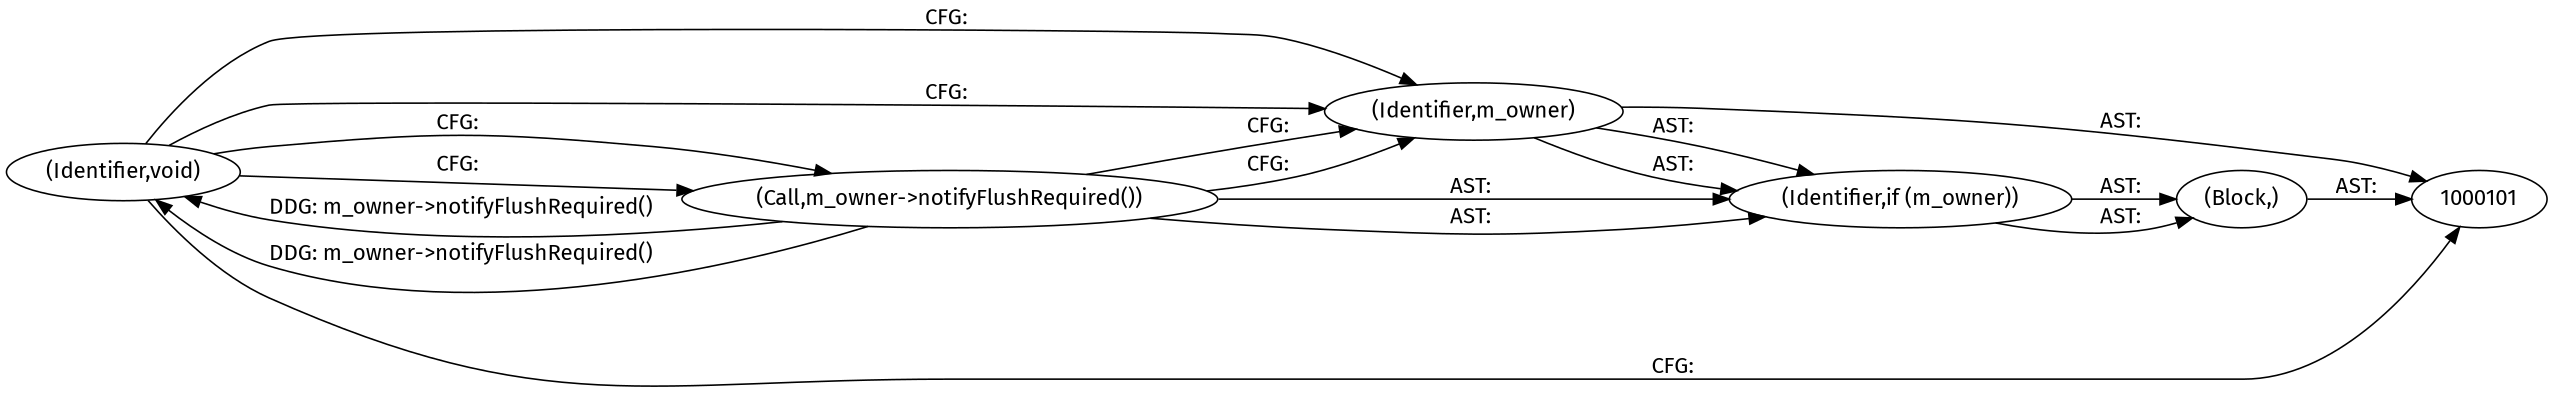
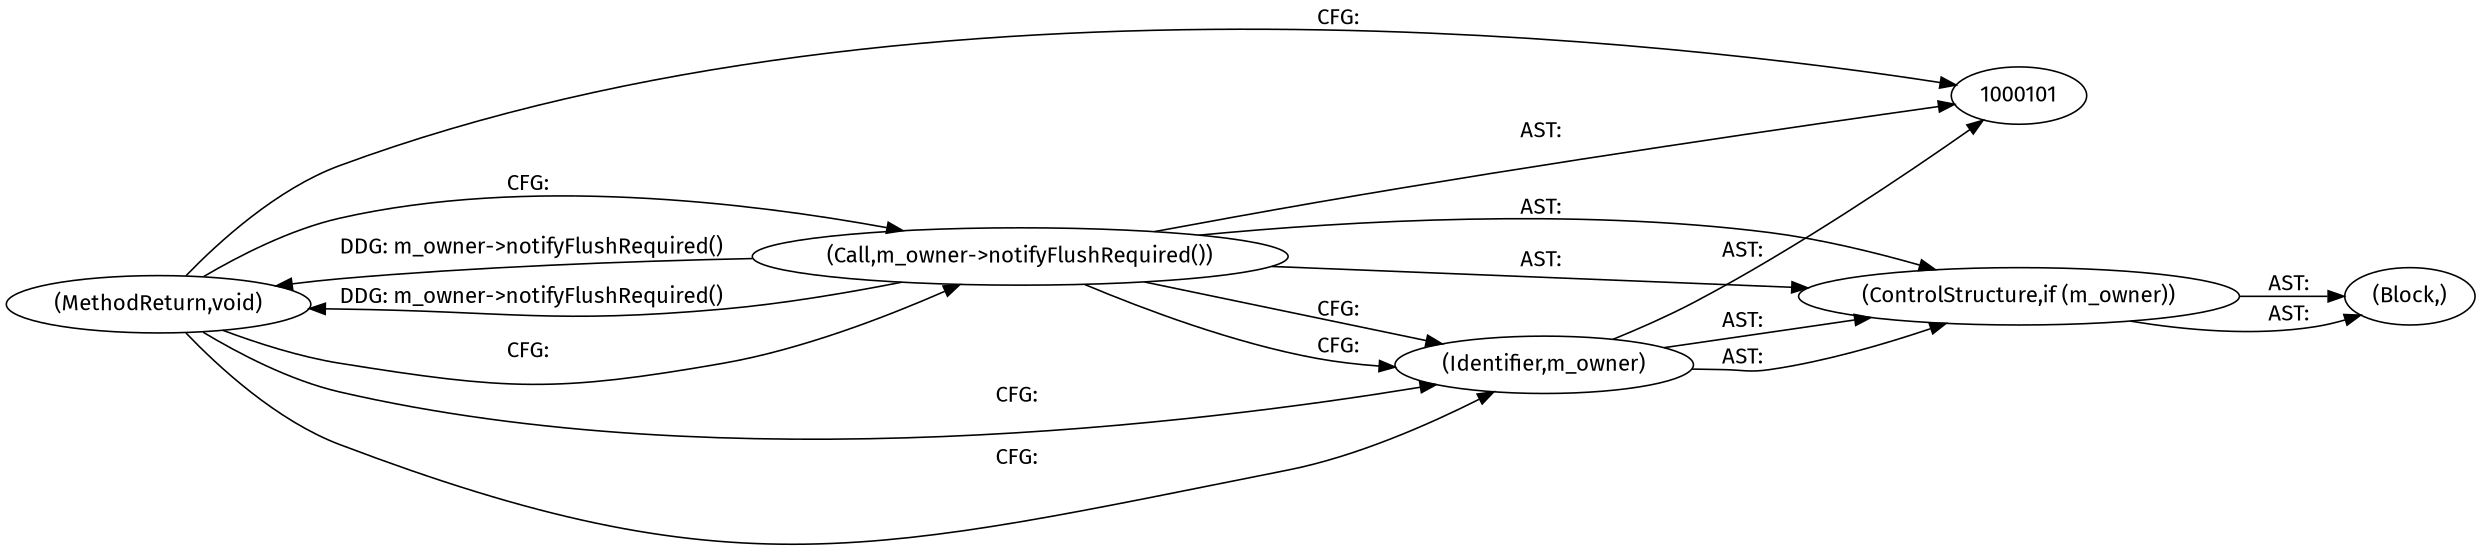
node "(Identifier,void)": label "(Identifier,void)" -> "(MethodReturn,void)"
node "(Identifier,if (m_owner))": label "(Identifier,if (m_owner))" -> "(ControlStructure,if (m_owner))"
edge "(Block,)" -> "1000101": now "(Call,m_owner->notifyFlushRequired())" -> "1000101"
